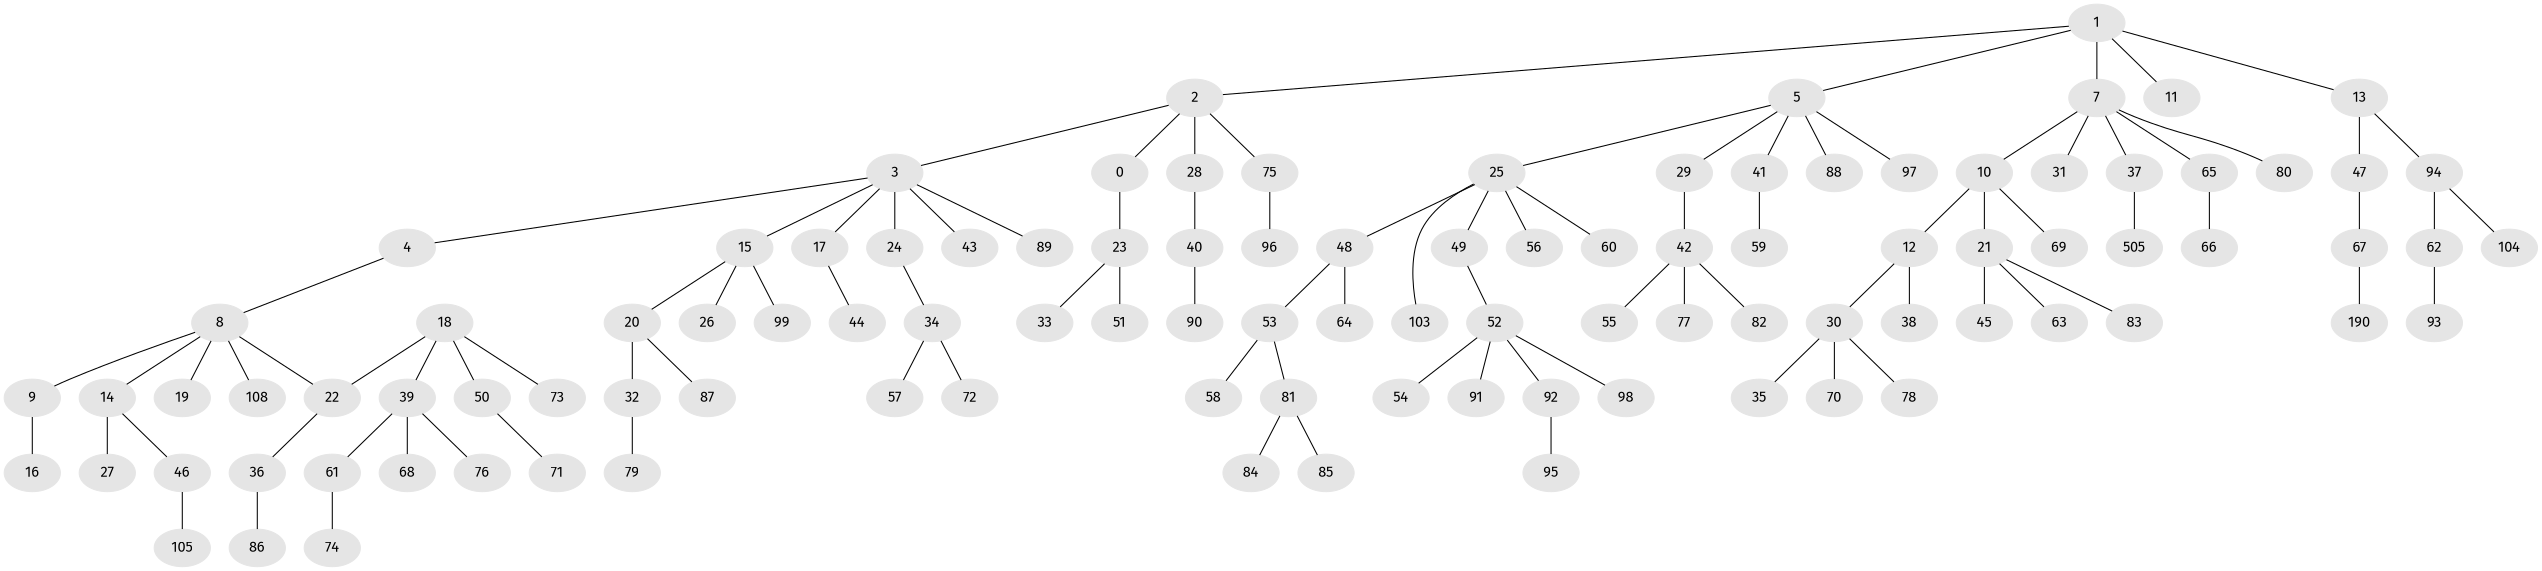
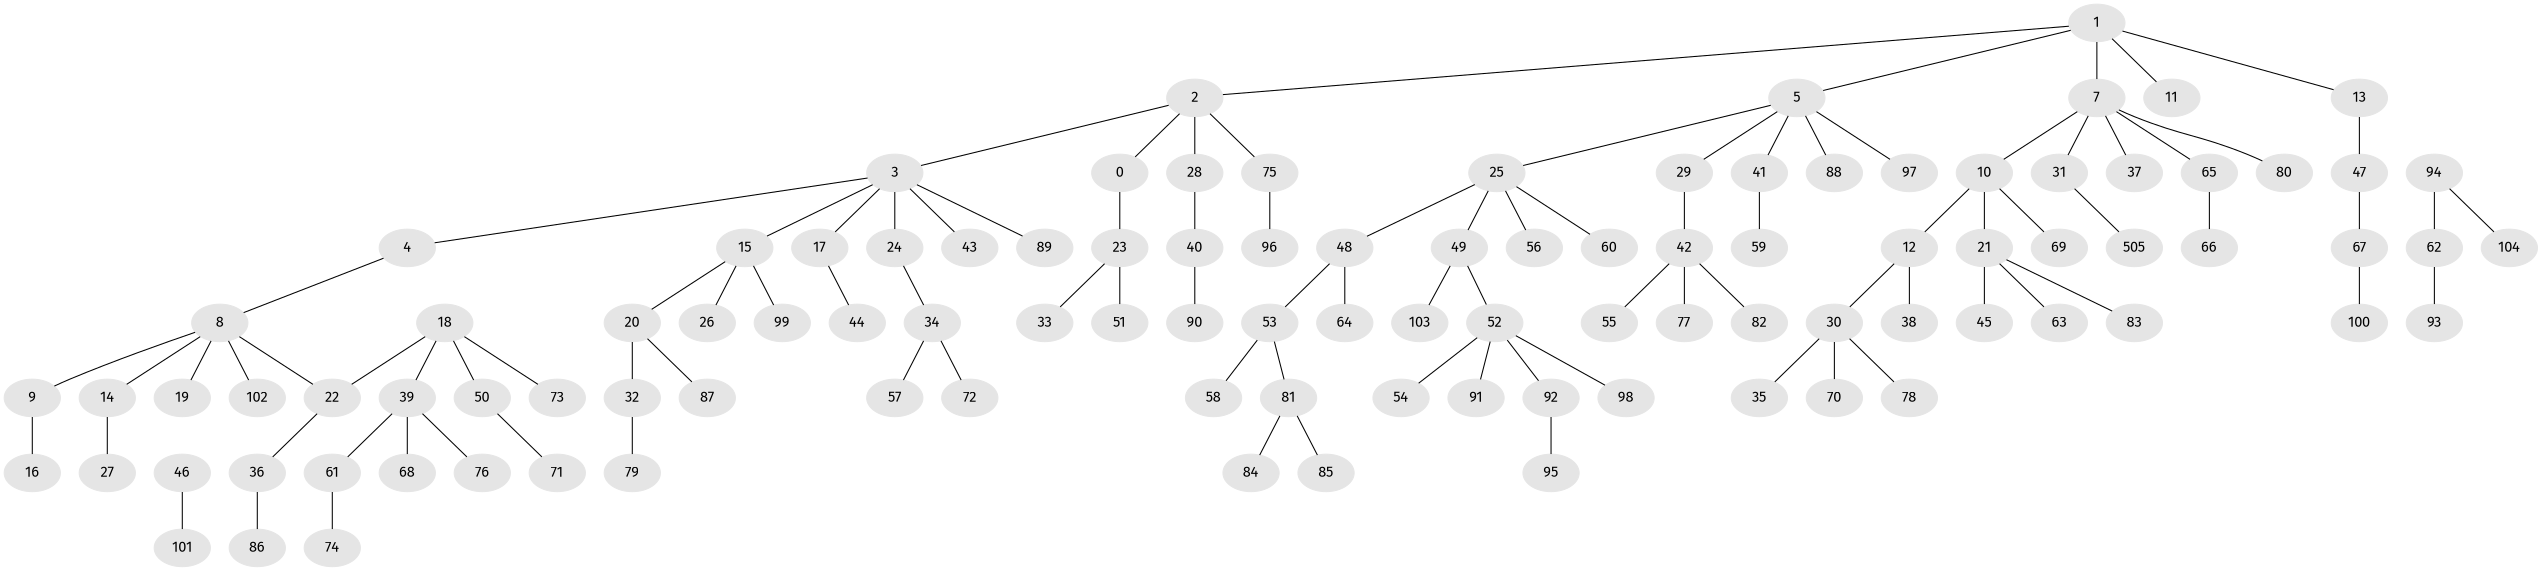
edge "13" -- "94": removed
edge "37" -- "505": now "31" -- "505"
edge "25" -- "103": now "49" -- "103"
node "190": label "190" -> "100"
node "108": label "108" -> "102"
edge "14" -- "46": removed
node "105": label "105" -> "101"
